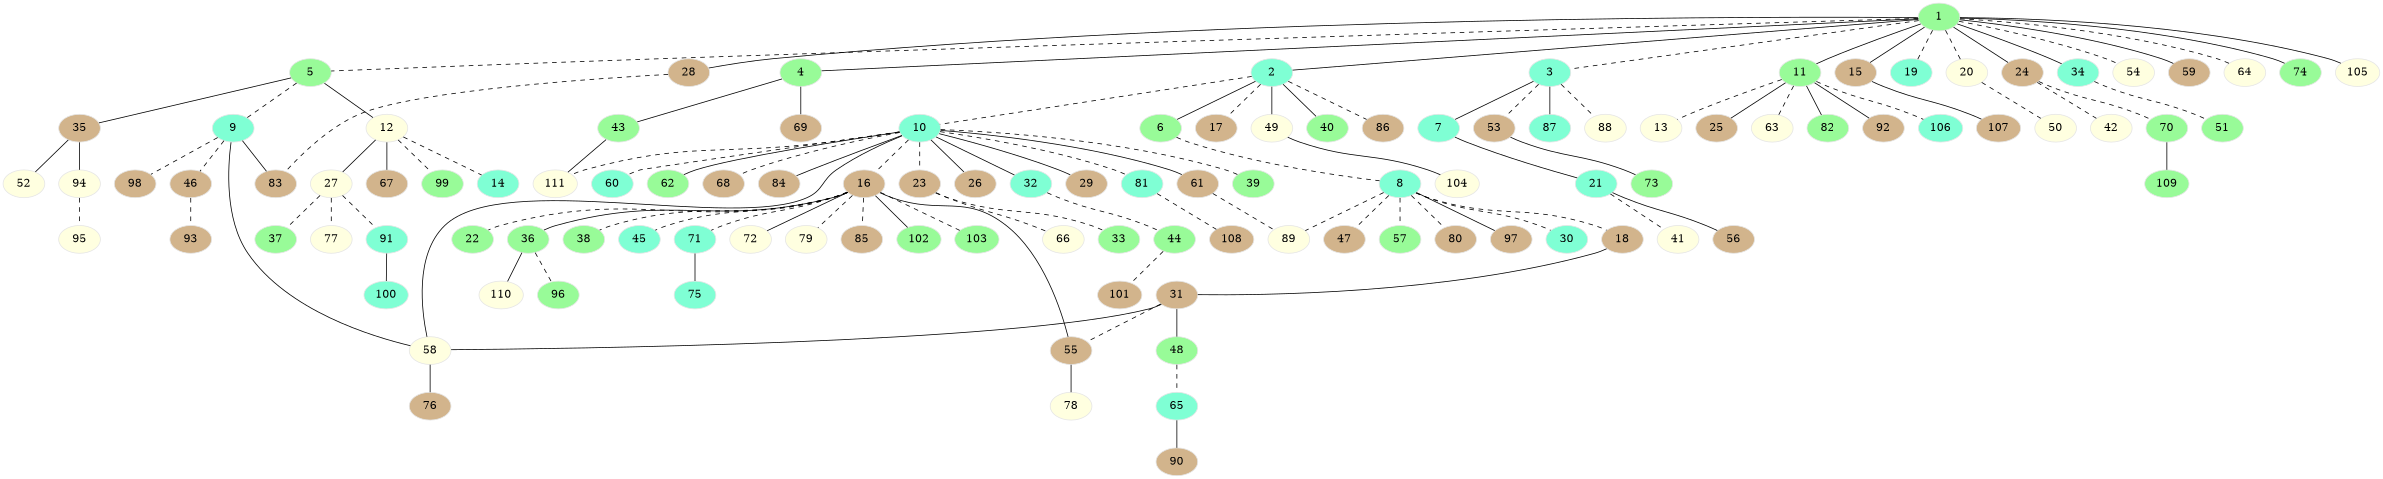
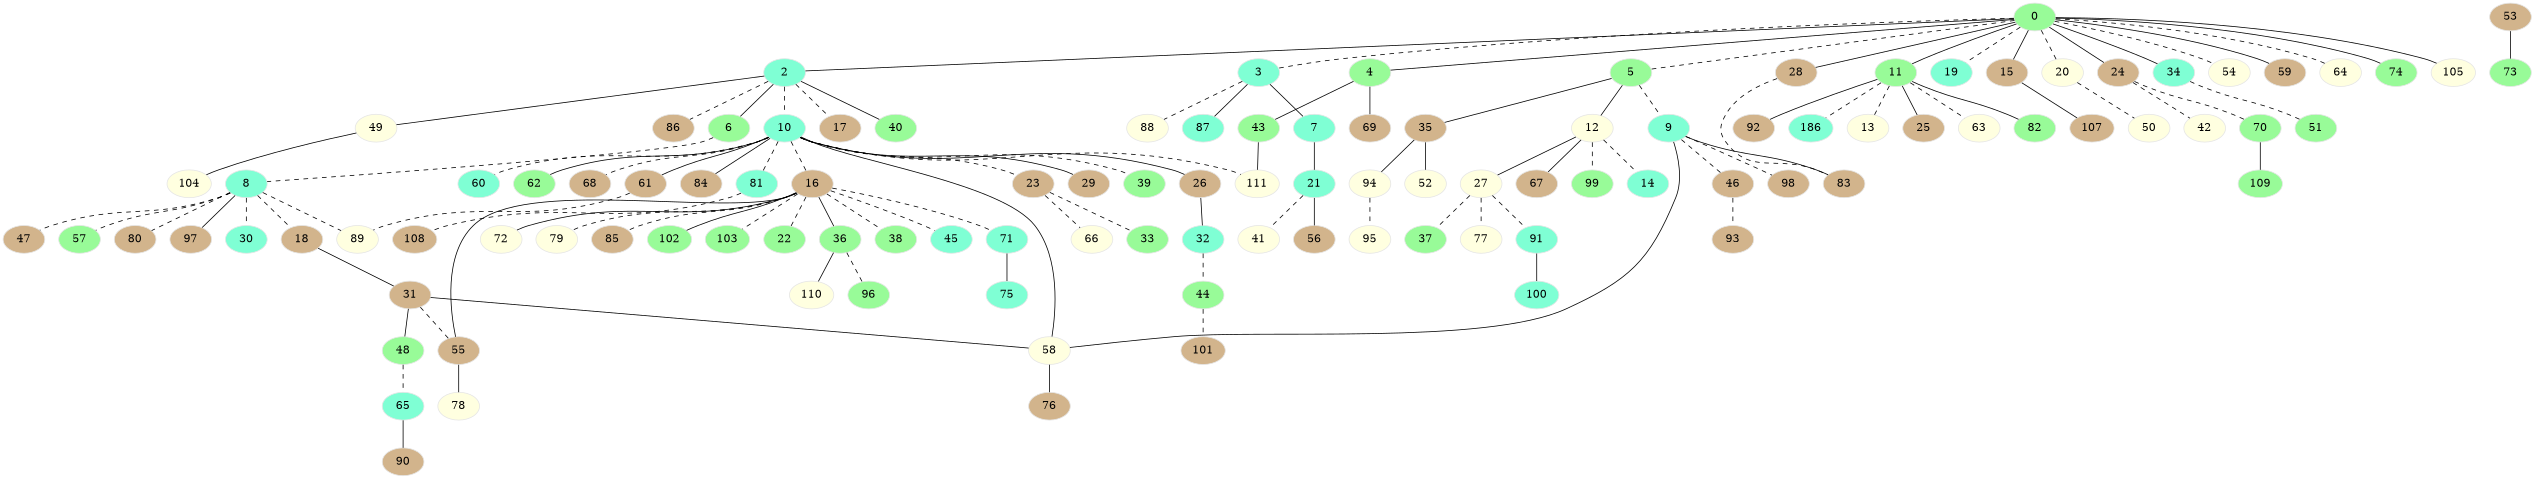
node "1": label "1" -> "0"
edge "3" -- "53": removed
node "106": label "106" -> "186"
edge "10" -- "32": now "26" -- "32"
